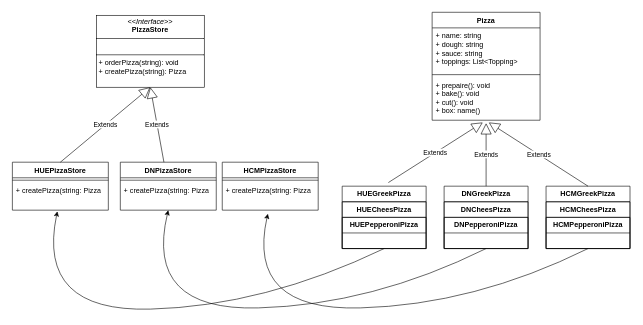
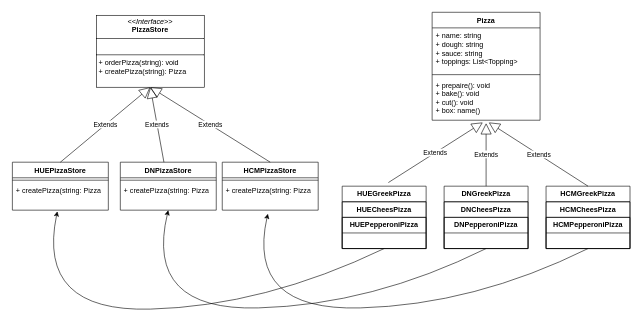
edge "HCMPizzaStore" -> "<<Interface>> PizzaStore + orderPizza(string): void + createPizza(string): Pizza": added, label "Extends"
